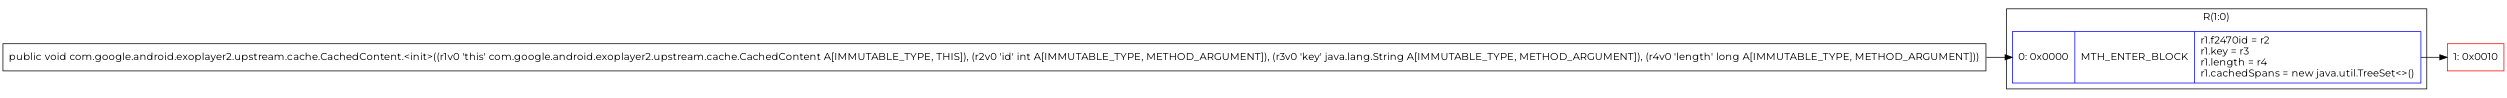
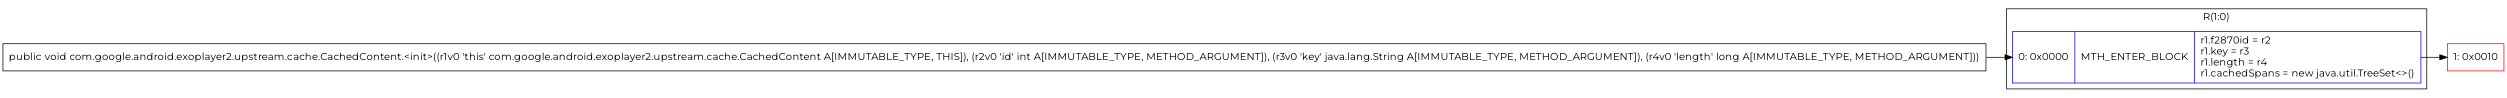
node "0: 0x0000": text "r1.f2470id = r2" -> "r1.f2870id = r2"
